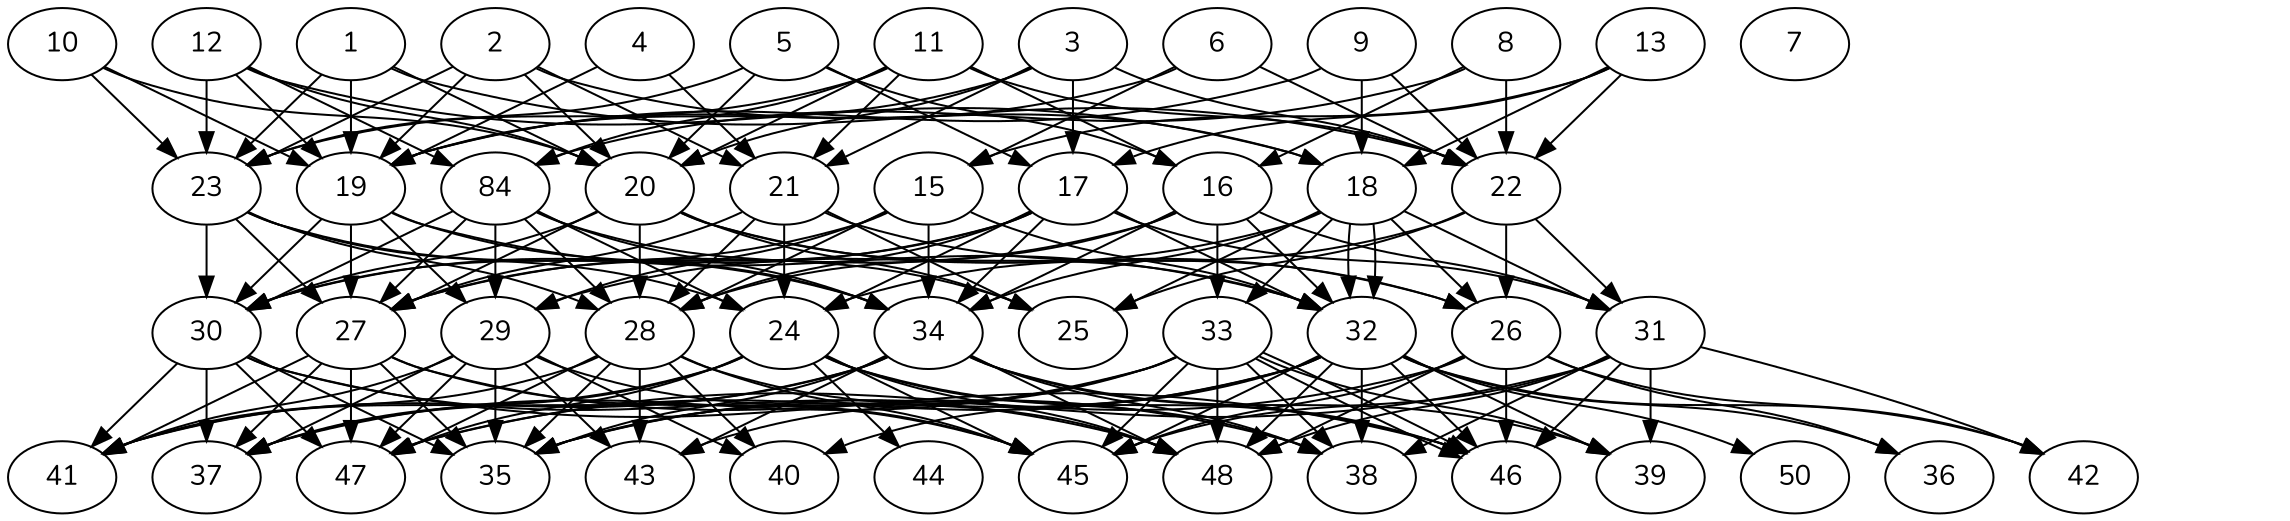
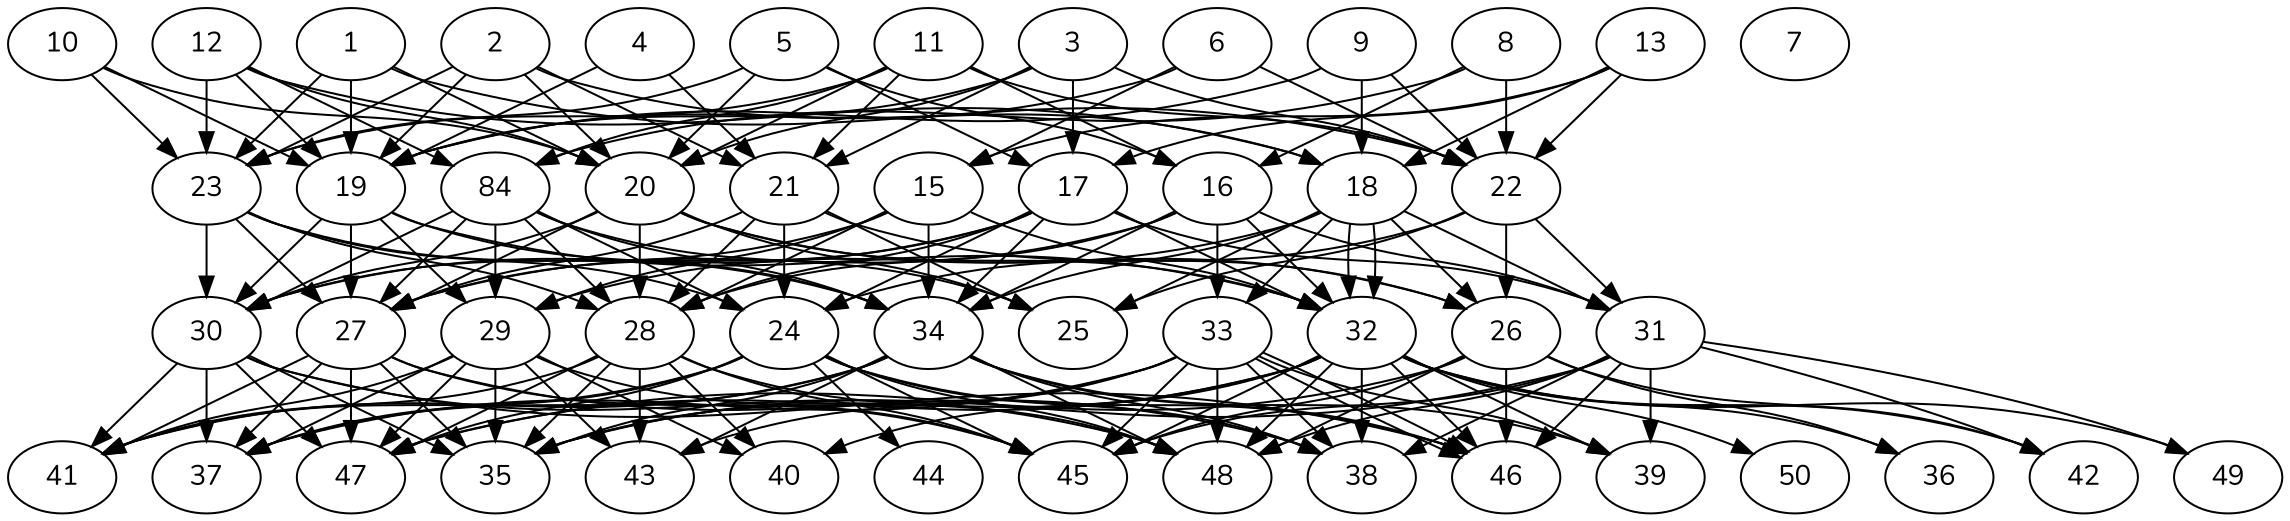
node "49": added
